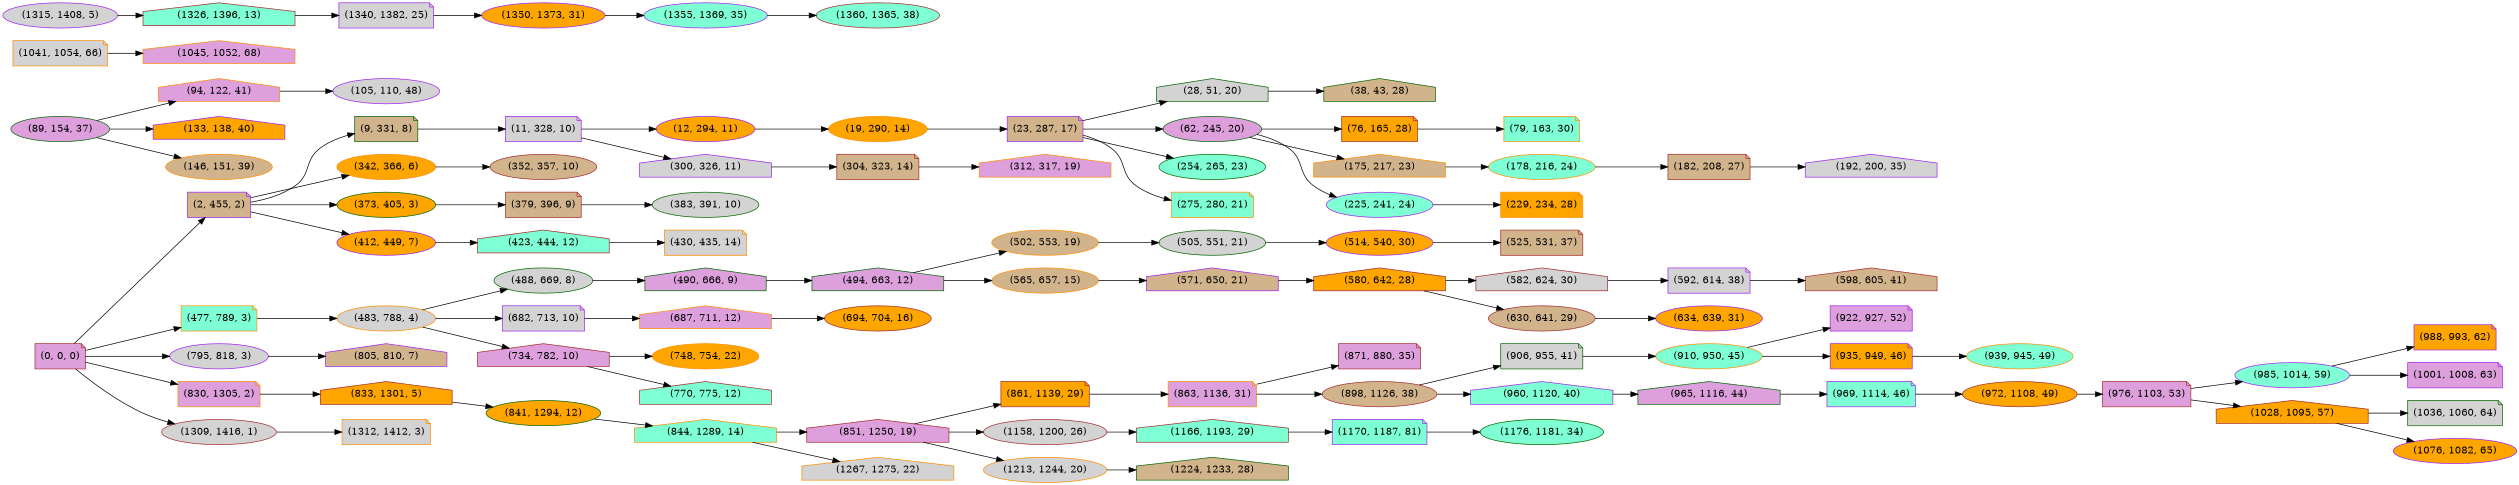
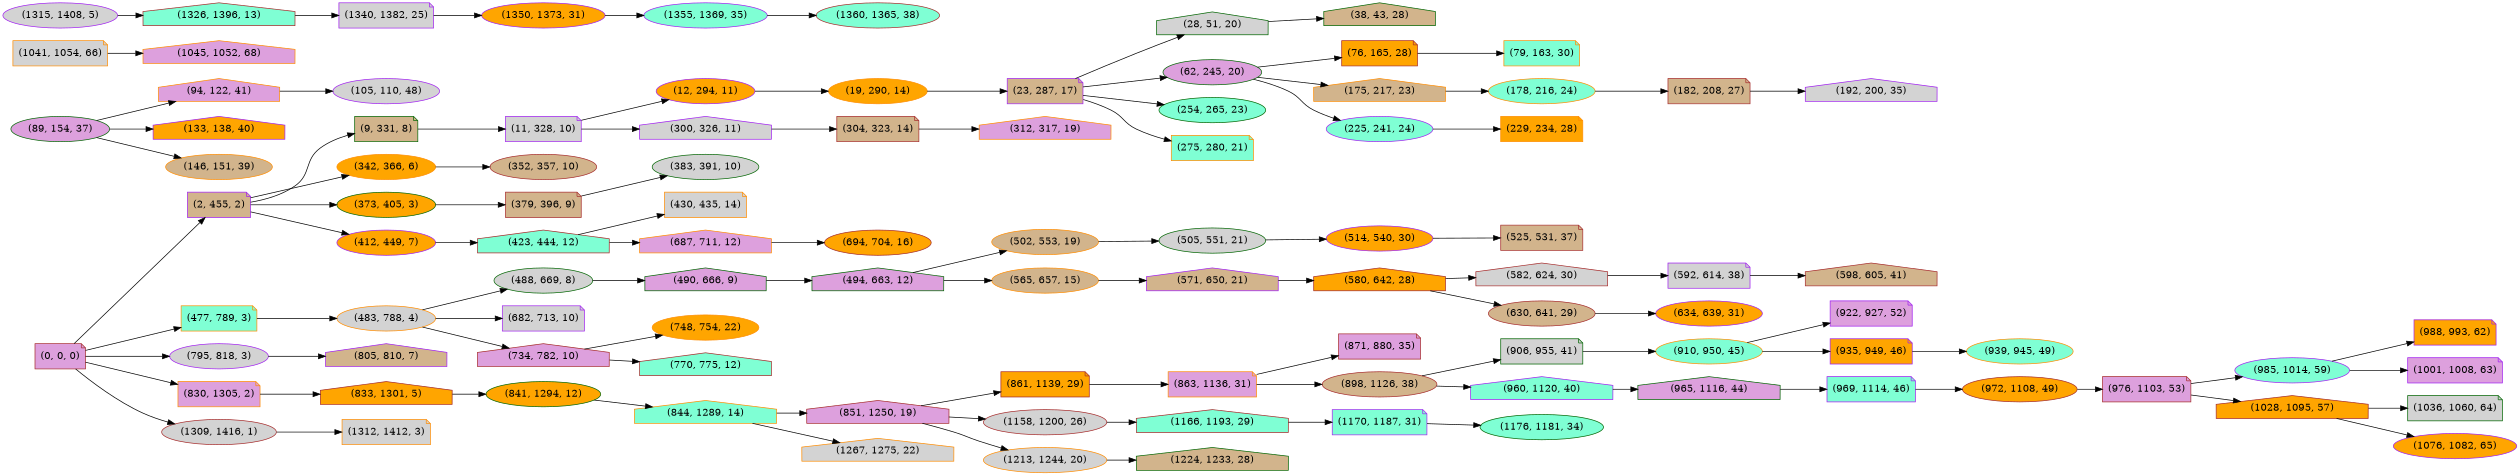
edge "(682, 713, 10)" -> "(687, 711, 12)": now "(423, 444, 12)" -> "(687, 711, 12)"
node "(1170, 1187, 81)": label "(1170, 1187, 81)" -> "(1170, 1187, 31)"
